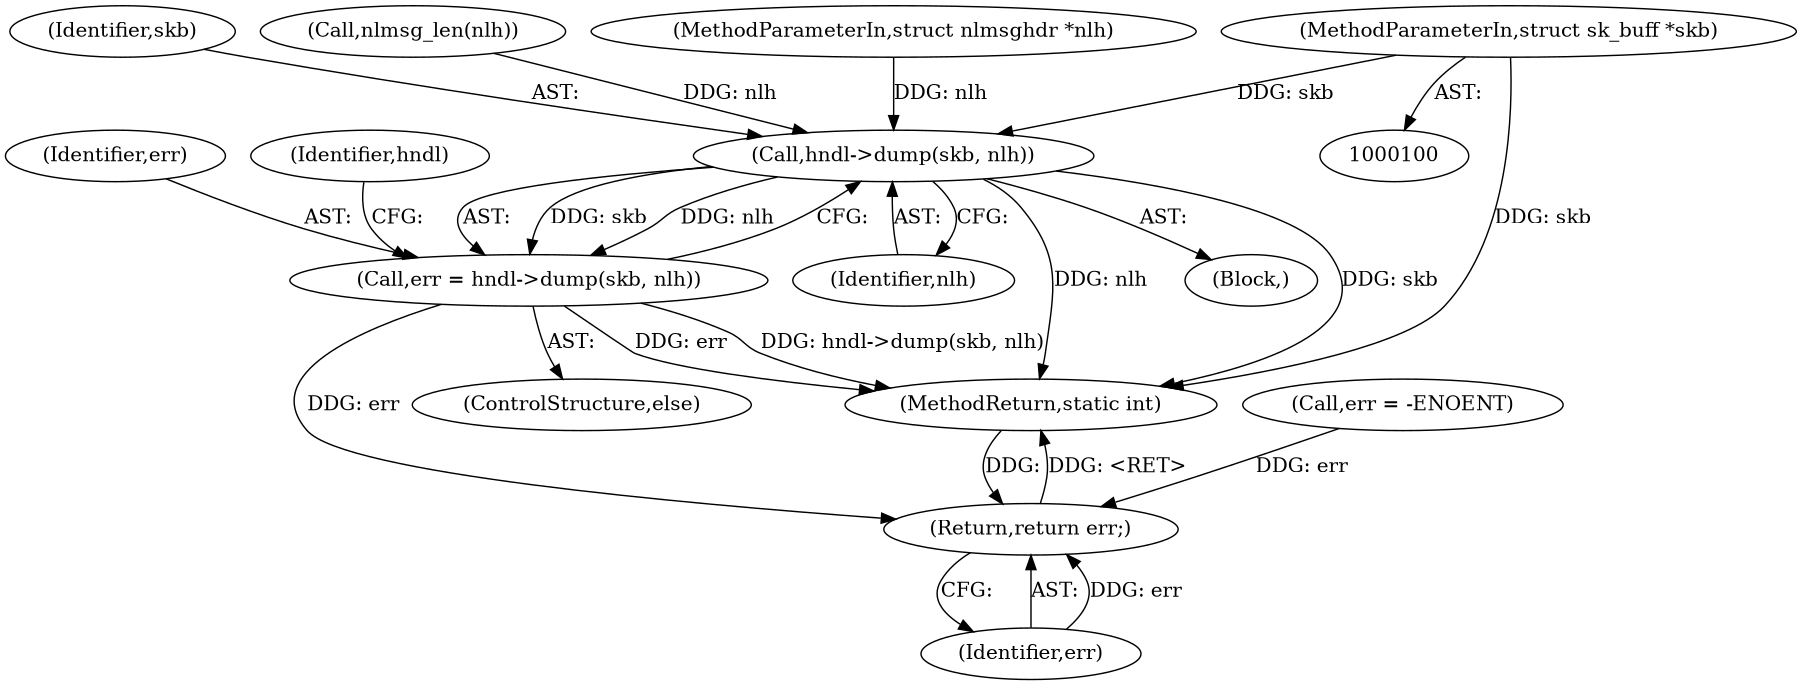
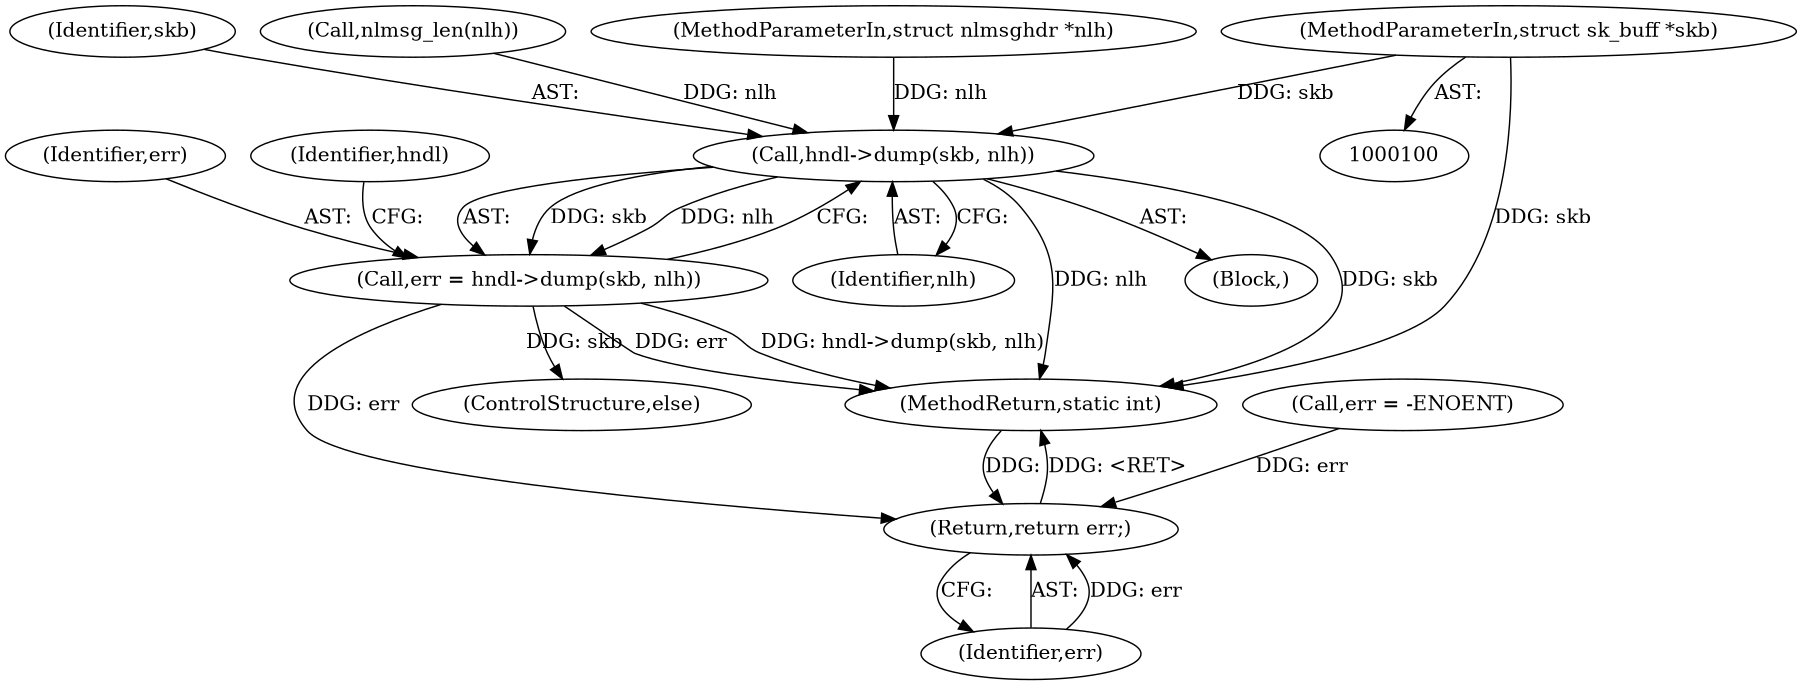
edge "(Call,err = hndl->dump(skb, nlh))" -> "(ControlStructure,else)": label "AST: " -> "DDG: skb"
